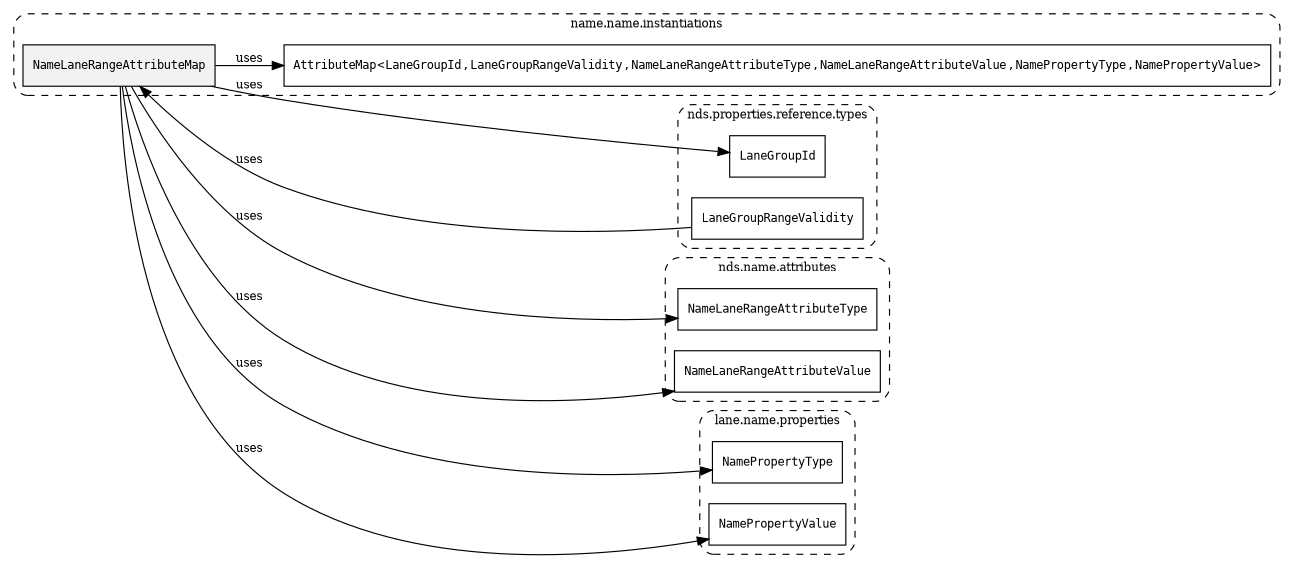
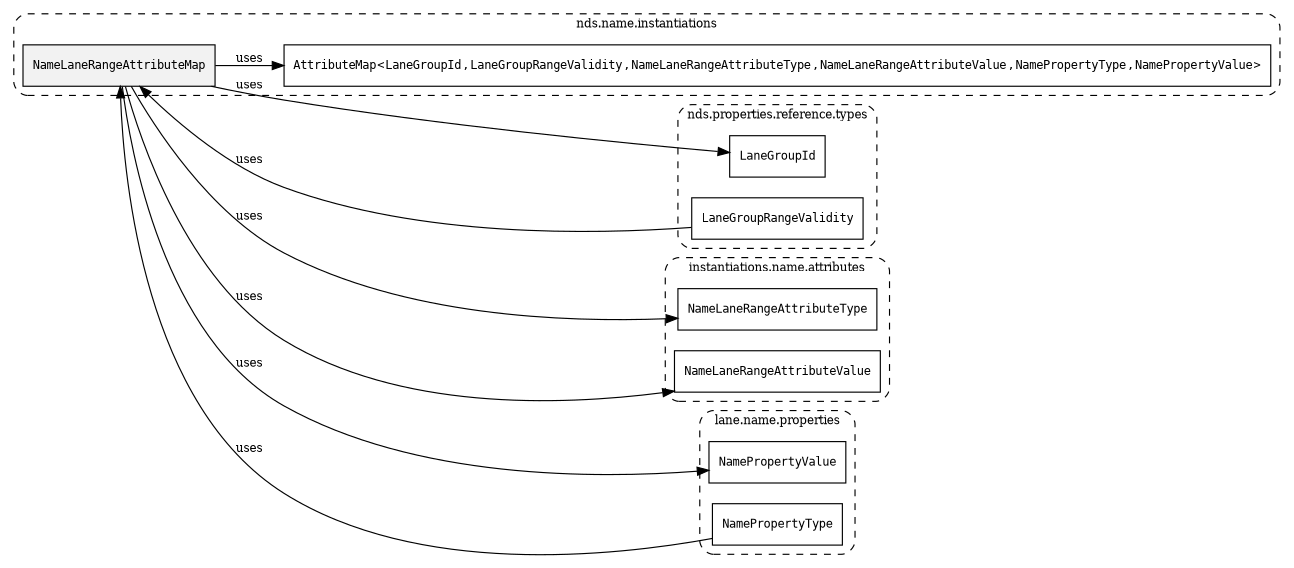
cluster "name.name.instantiations": label "name.name.instantiations" -> "nds.name.instantiations"
cluster "nds.name.attributes": label "nds.name.attributes" -> "instantiations.name.attributes"
edge "NameLaneRangeAttributeMap" -> "NamePropertyType": reversed
